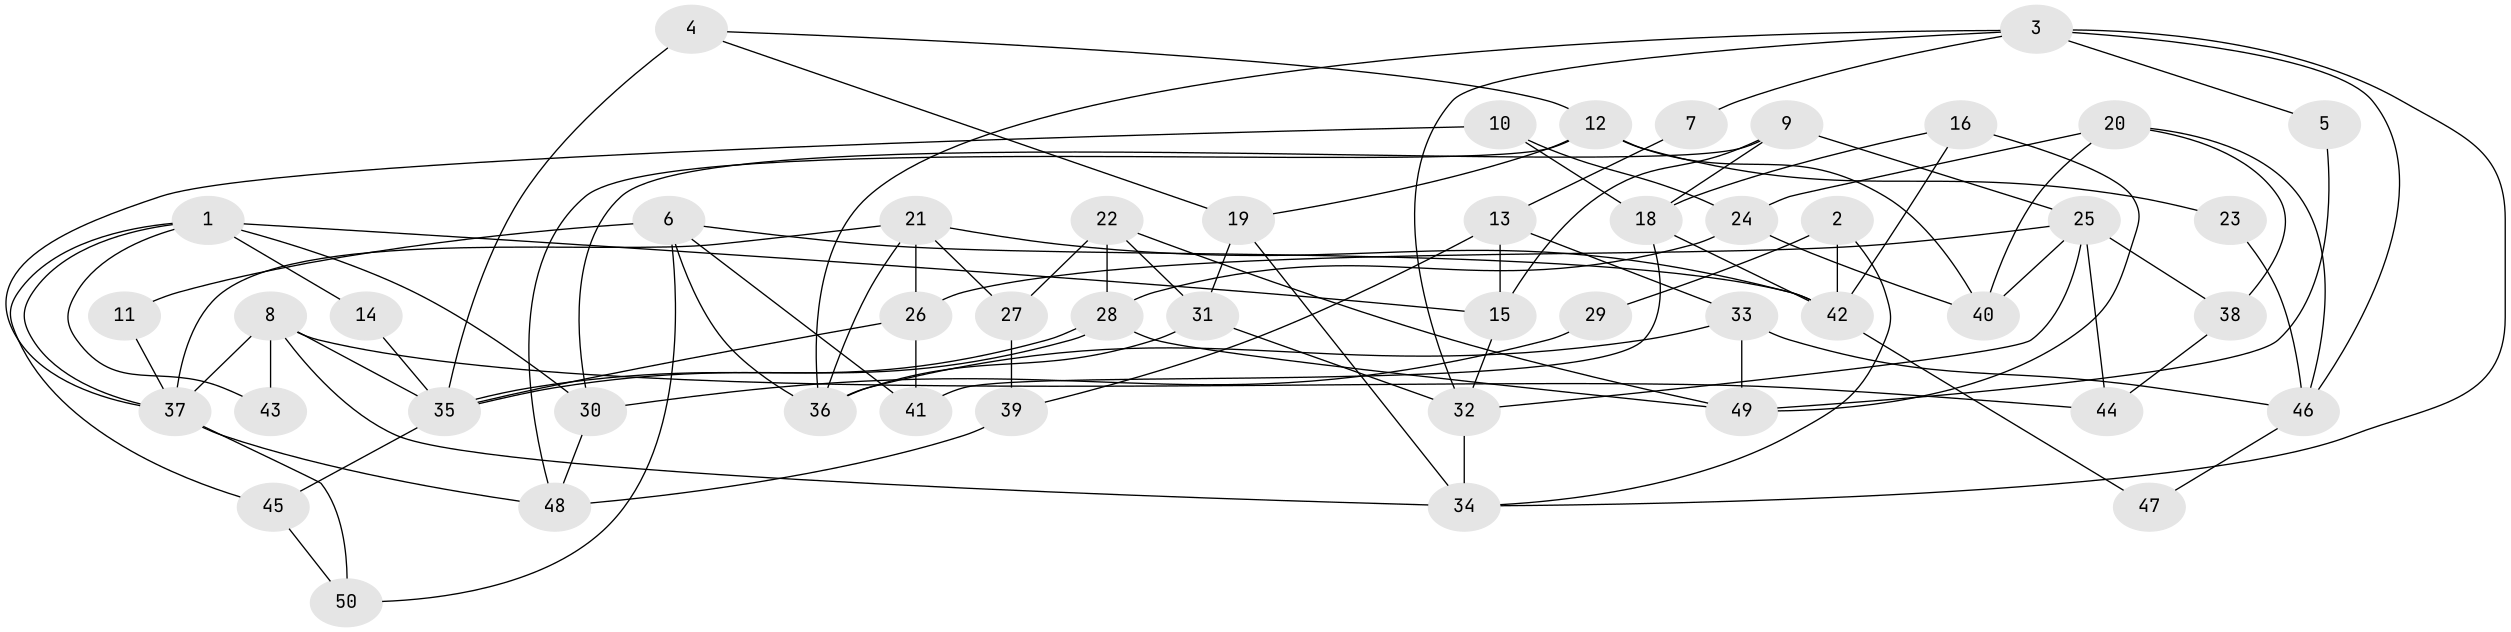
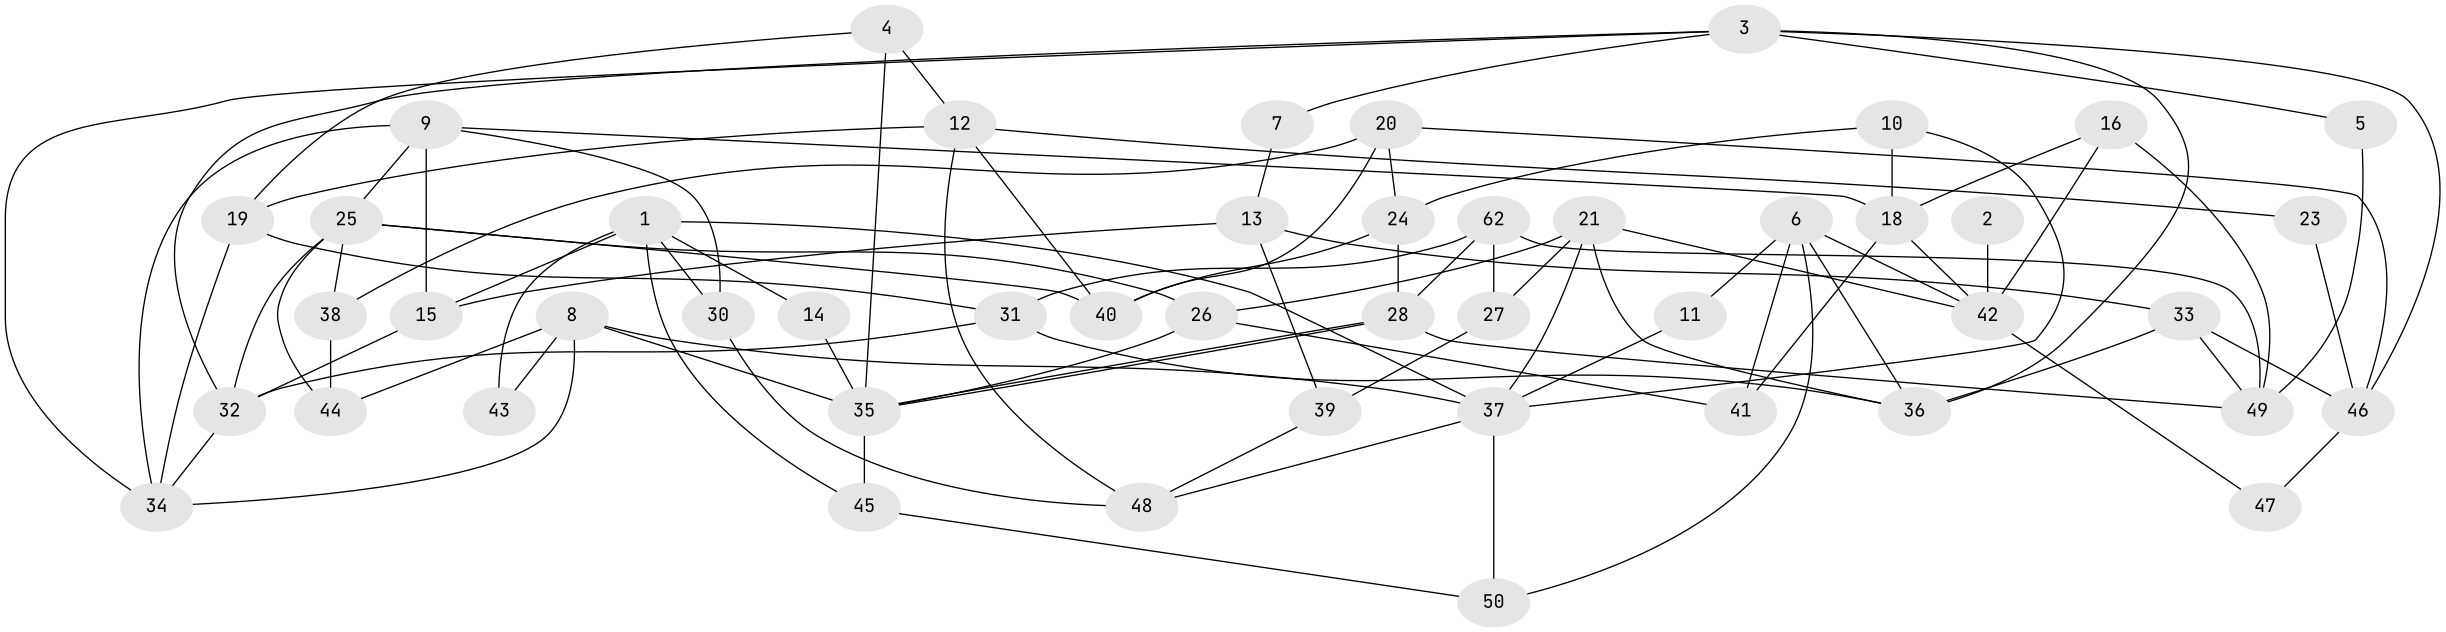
node "22": label "22" -> "62"
node "29": removed
edge "2" -- "34": now "9" -- "34"
